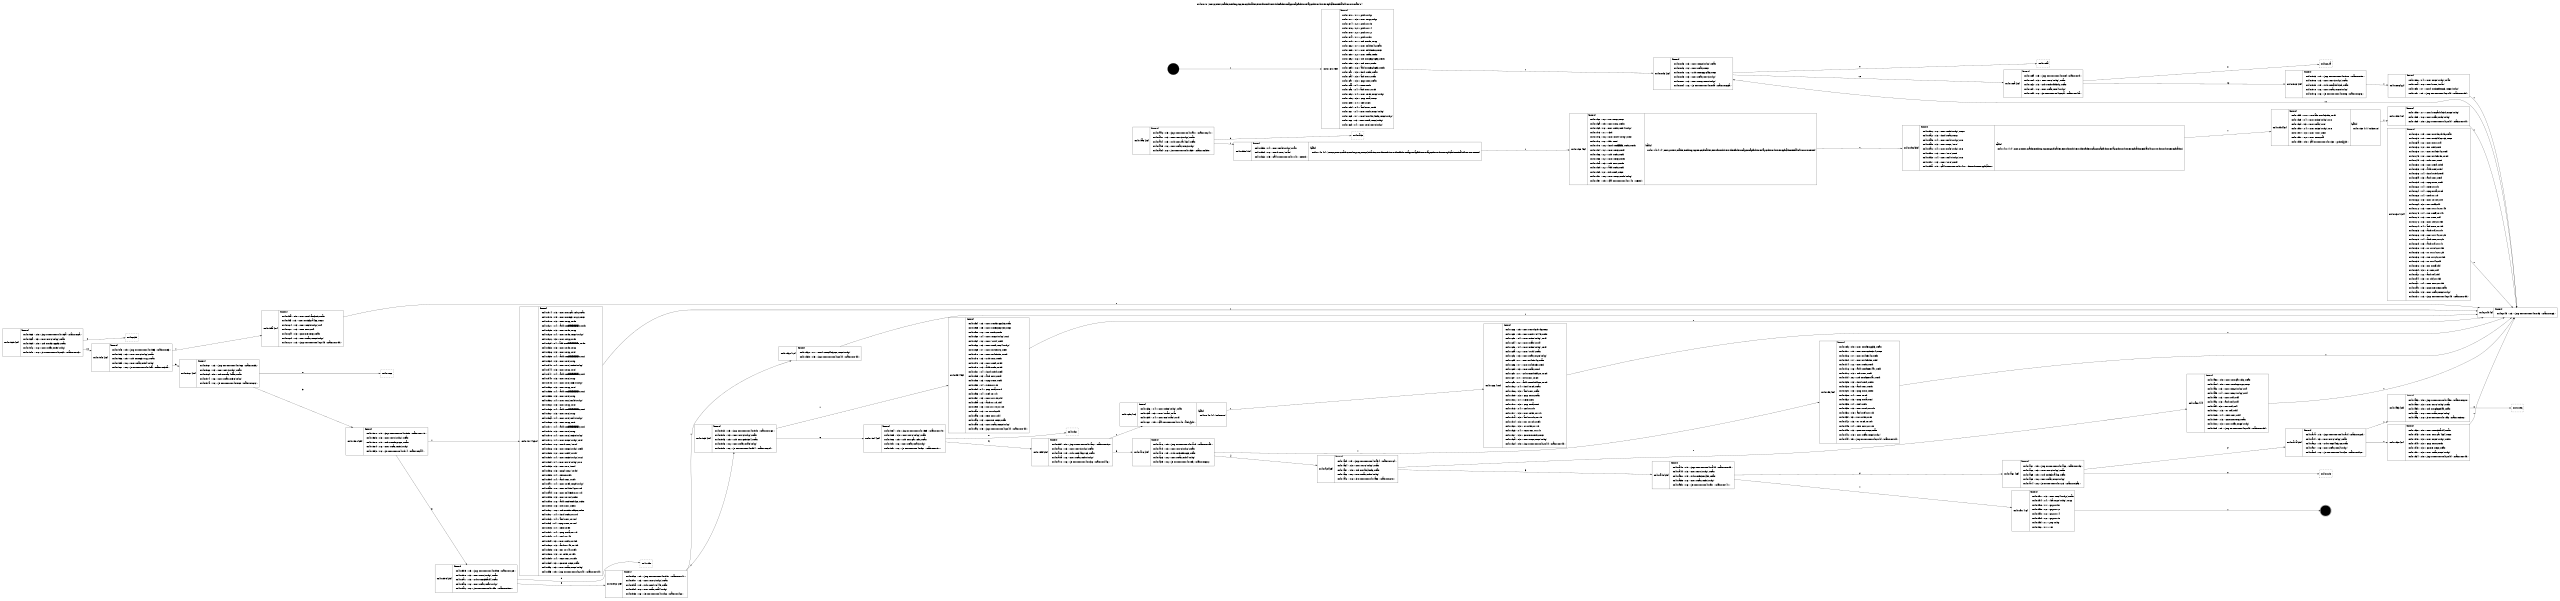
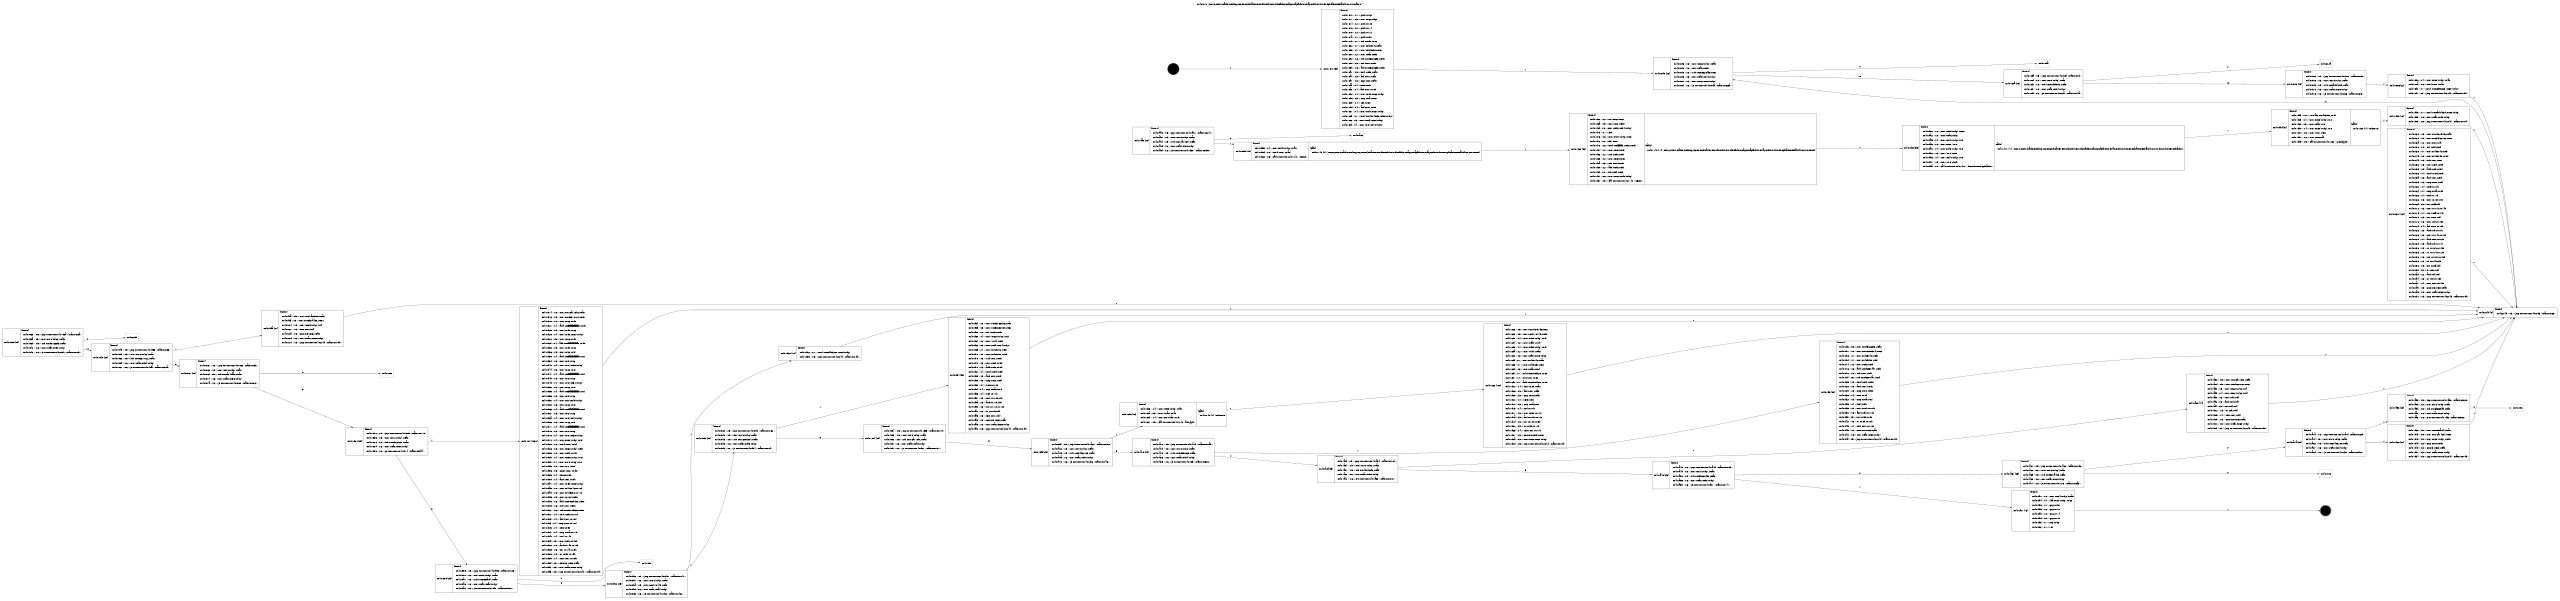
node "0x401fc1": removed
